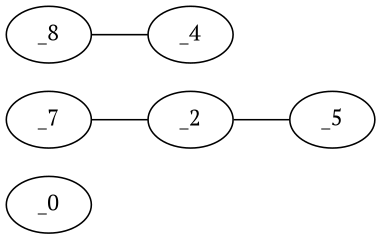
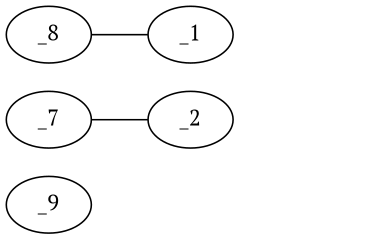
node "_4": label "_4" -> "_1"
node "_5": removed
node "_0": label "_0" -> "_9"
